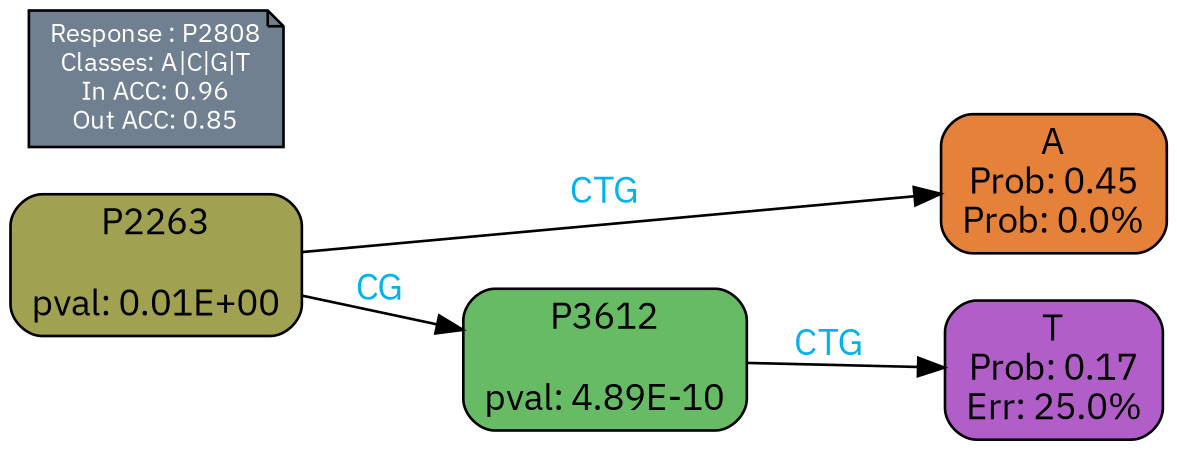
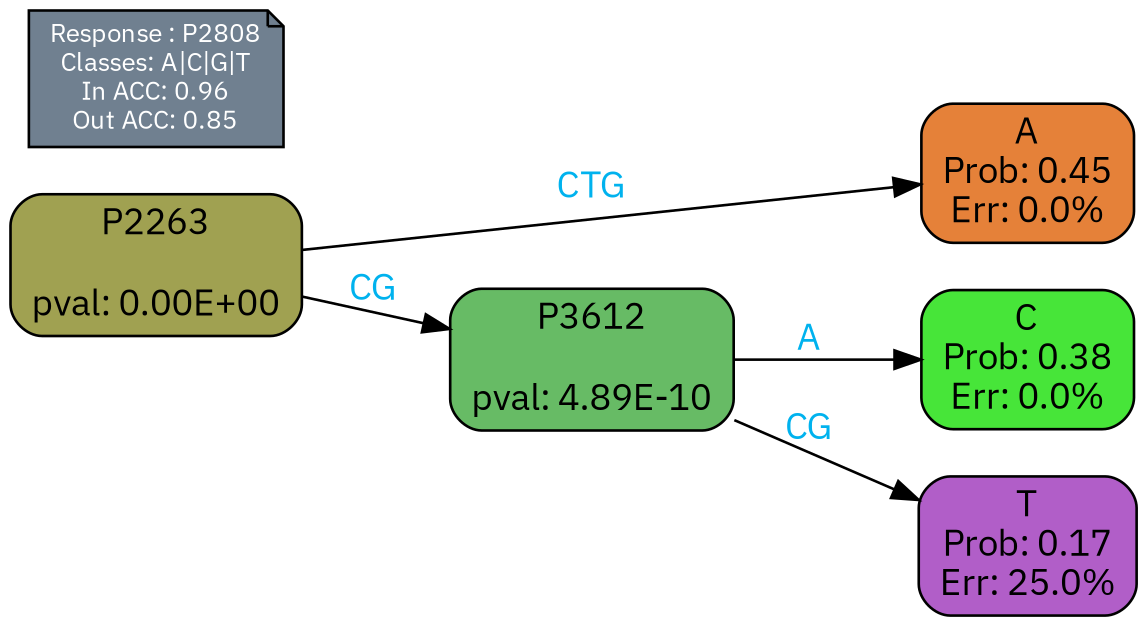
node "A Prob: 0.45 Prob: 0.0%": label "A Prob: 0.45 Prob: 0.0%" -> "A Prob: 0.45 Err: 0.0%"
node "P2263 pval: 0.01E+00": label "P2263 pval: 0.01E+00" -> "P2263 pval: 0.00E+00"
edge "P3612 pval: 4.89E-10" -> "T Prob: 0.17 Err: 25.0%": label "CTG" -> "CG"
node "C Prob: 0.38 Err: 0.0%": added
